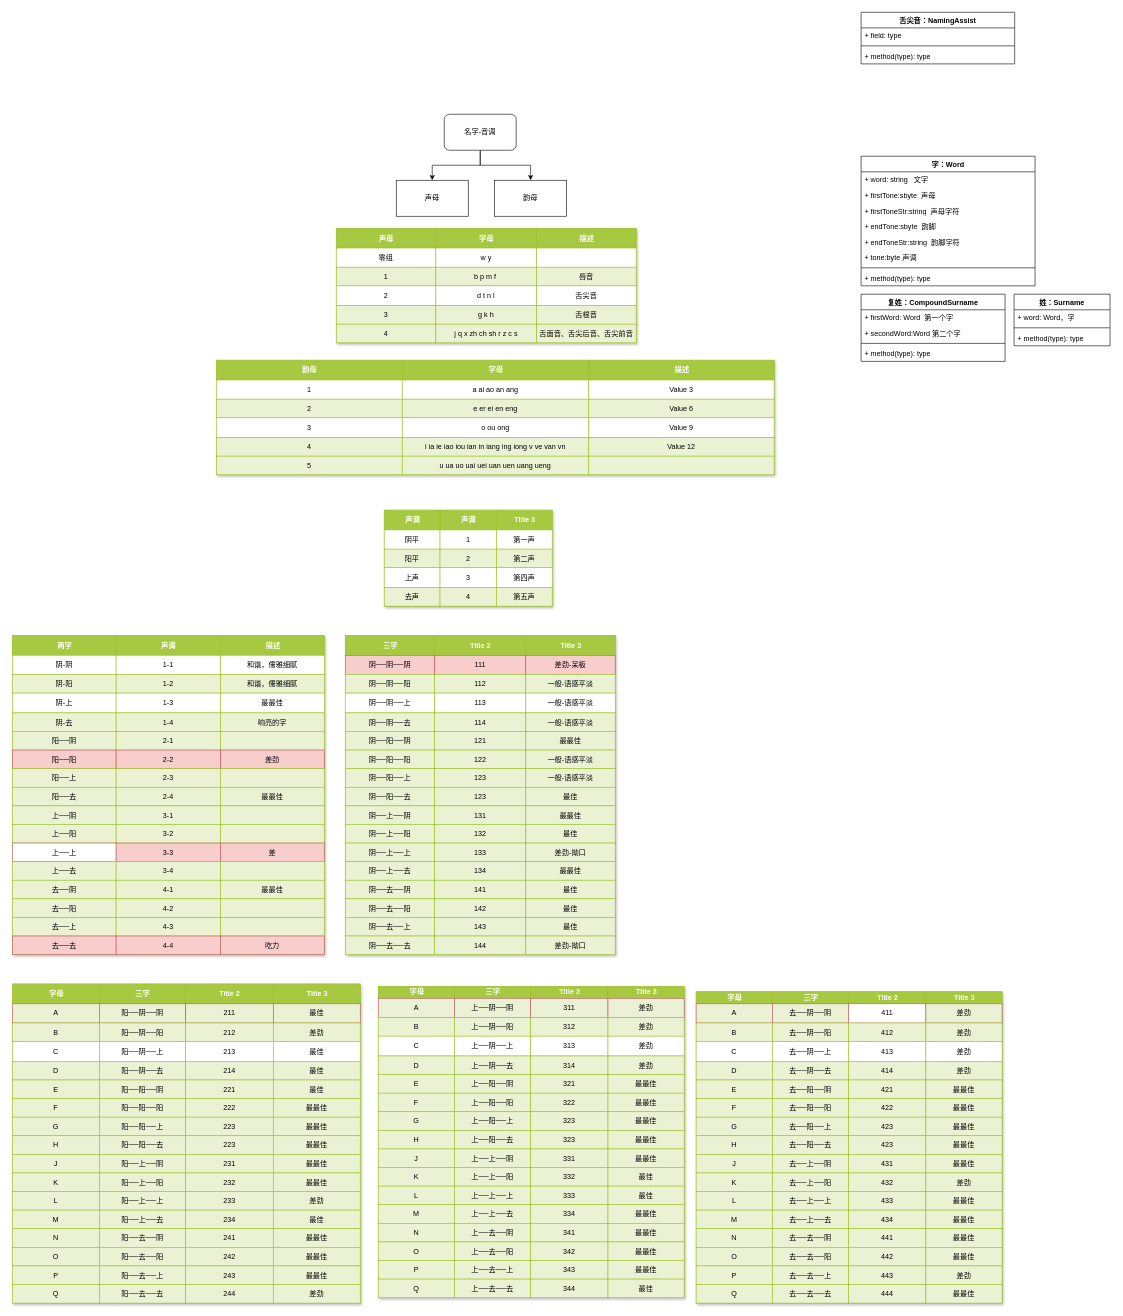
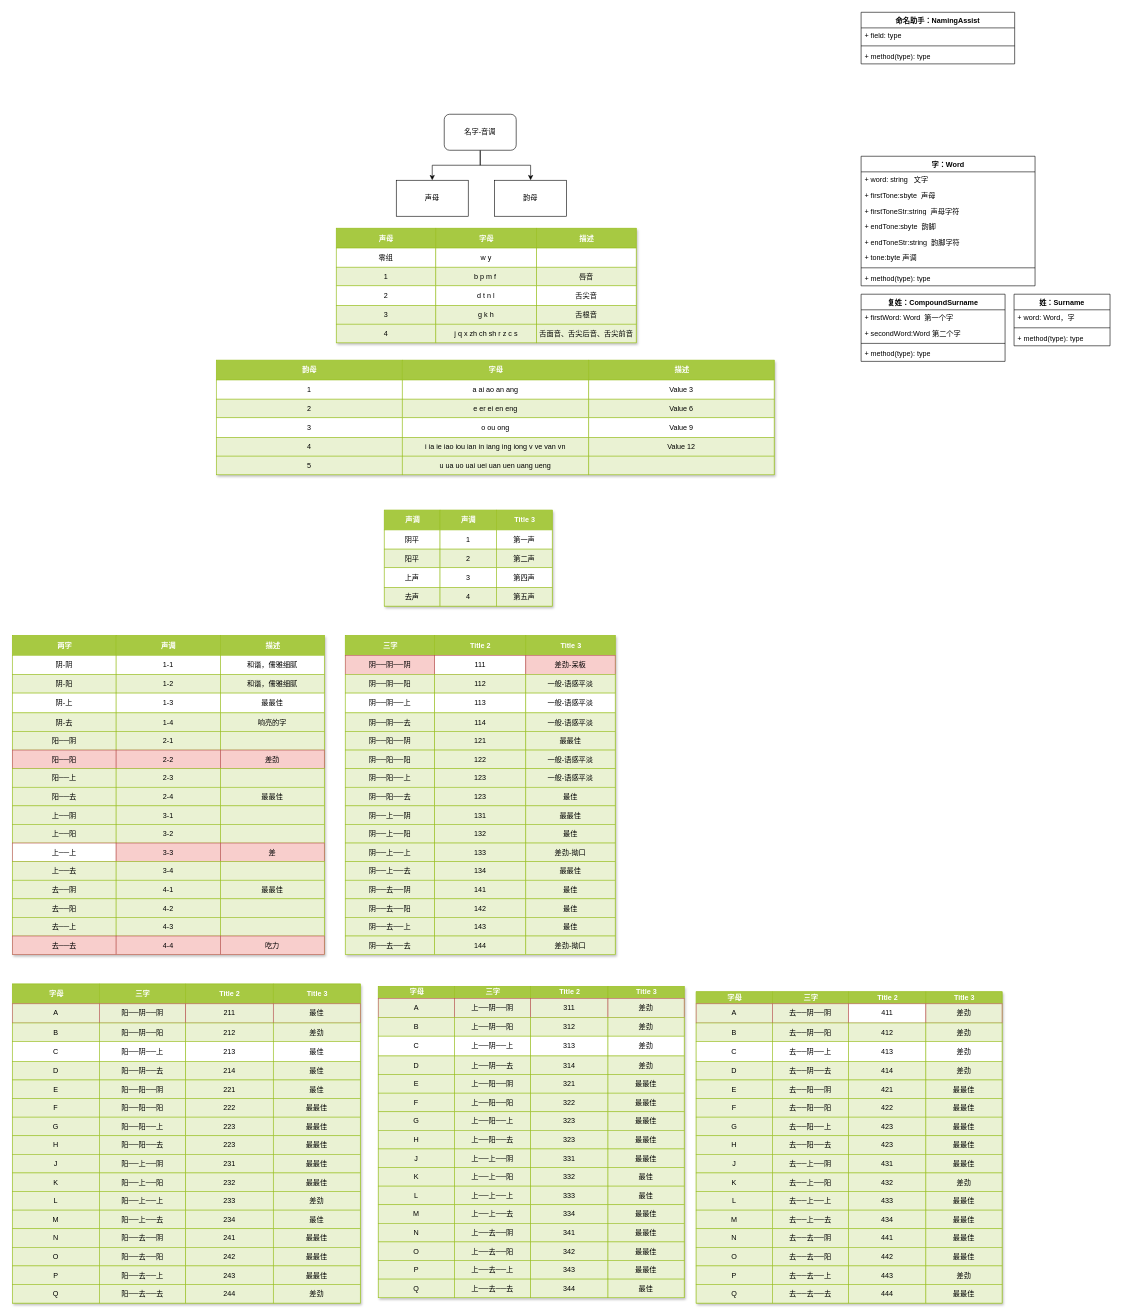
node "舌尖音：NamingAssist": label "舌尖音：NamingAssist" -> "命名助手：NamingAssist"
node "111": fillcolor #f8cecc -> #ffffff
